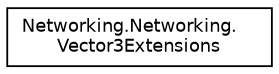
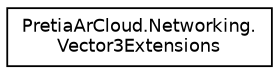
node "Networking.Networking. Vector3Extensions": label "Networking.Networking. Vector3Extensions" -> "PretiaArCloud.Networking. Vector3Extensions"
